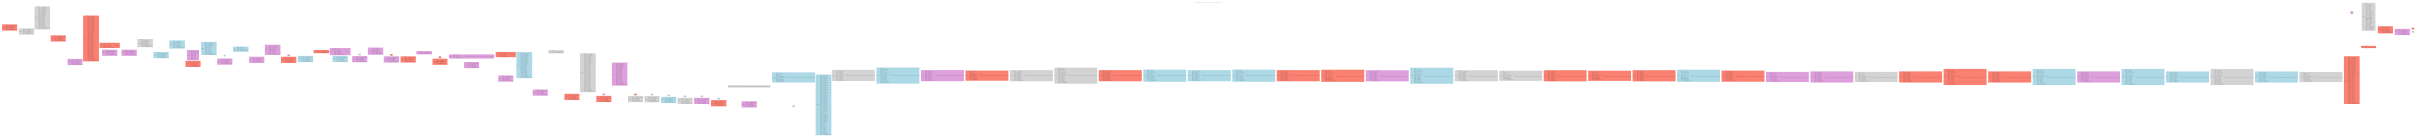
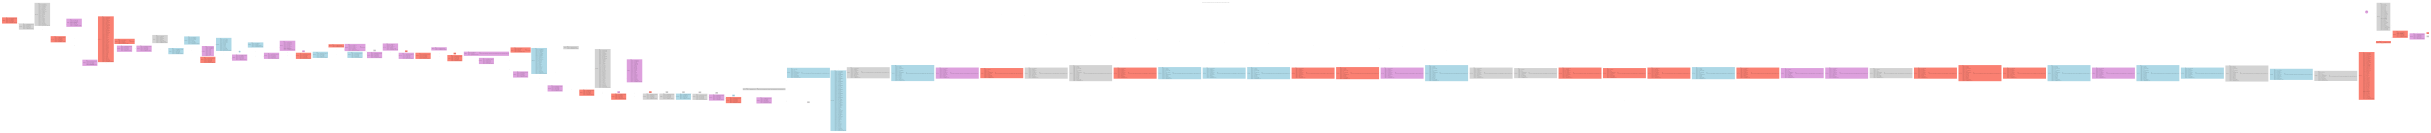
node "0x4022bf [27]": added
